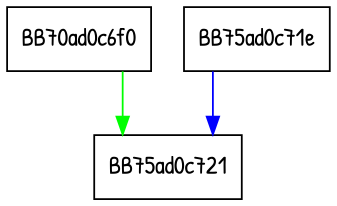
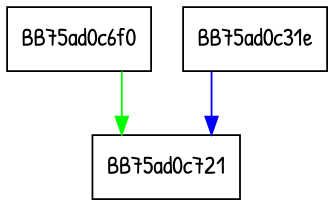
node "BB70ad0c6f0": label "BB70ad0c6f0" -> "BB75ad0c6f0"
node "BB75ad0c71e": label "BB75ad0c71e" -> "BB75ad0c31e"
